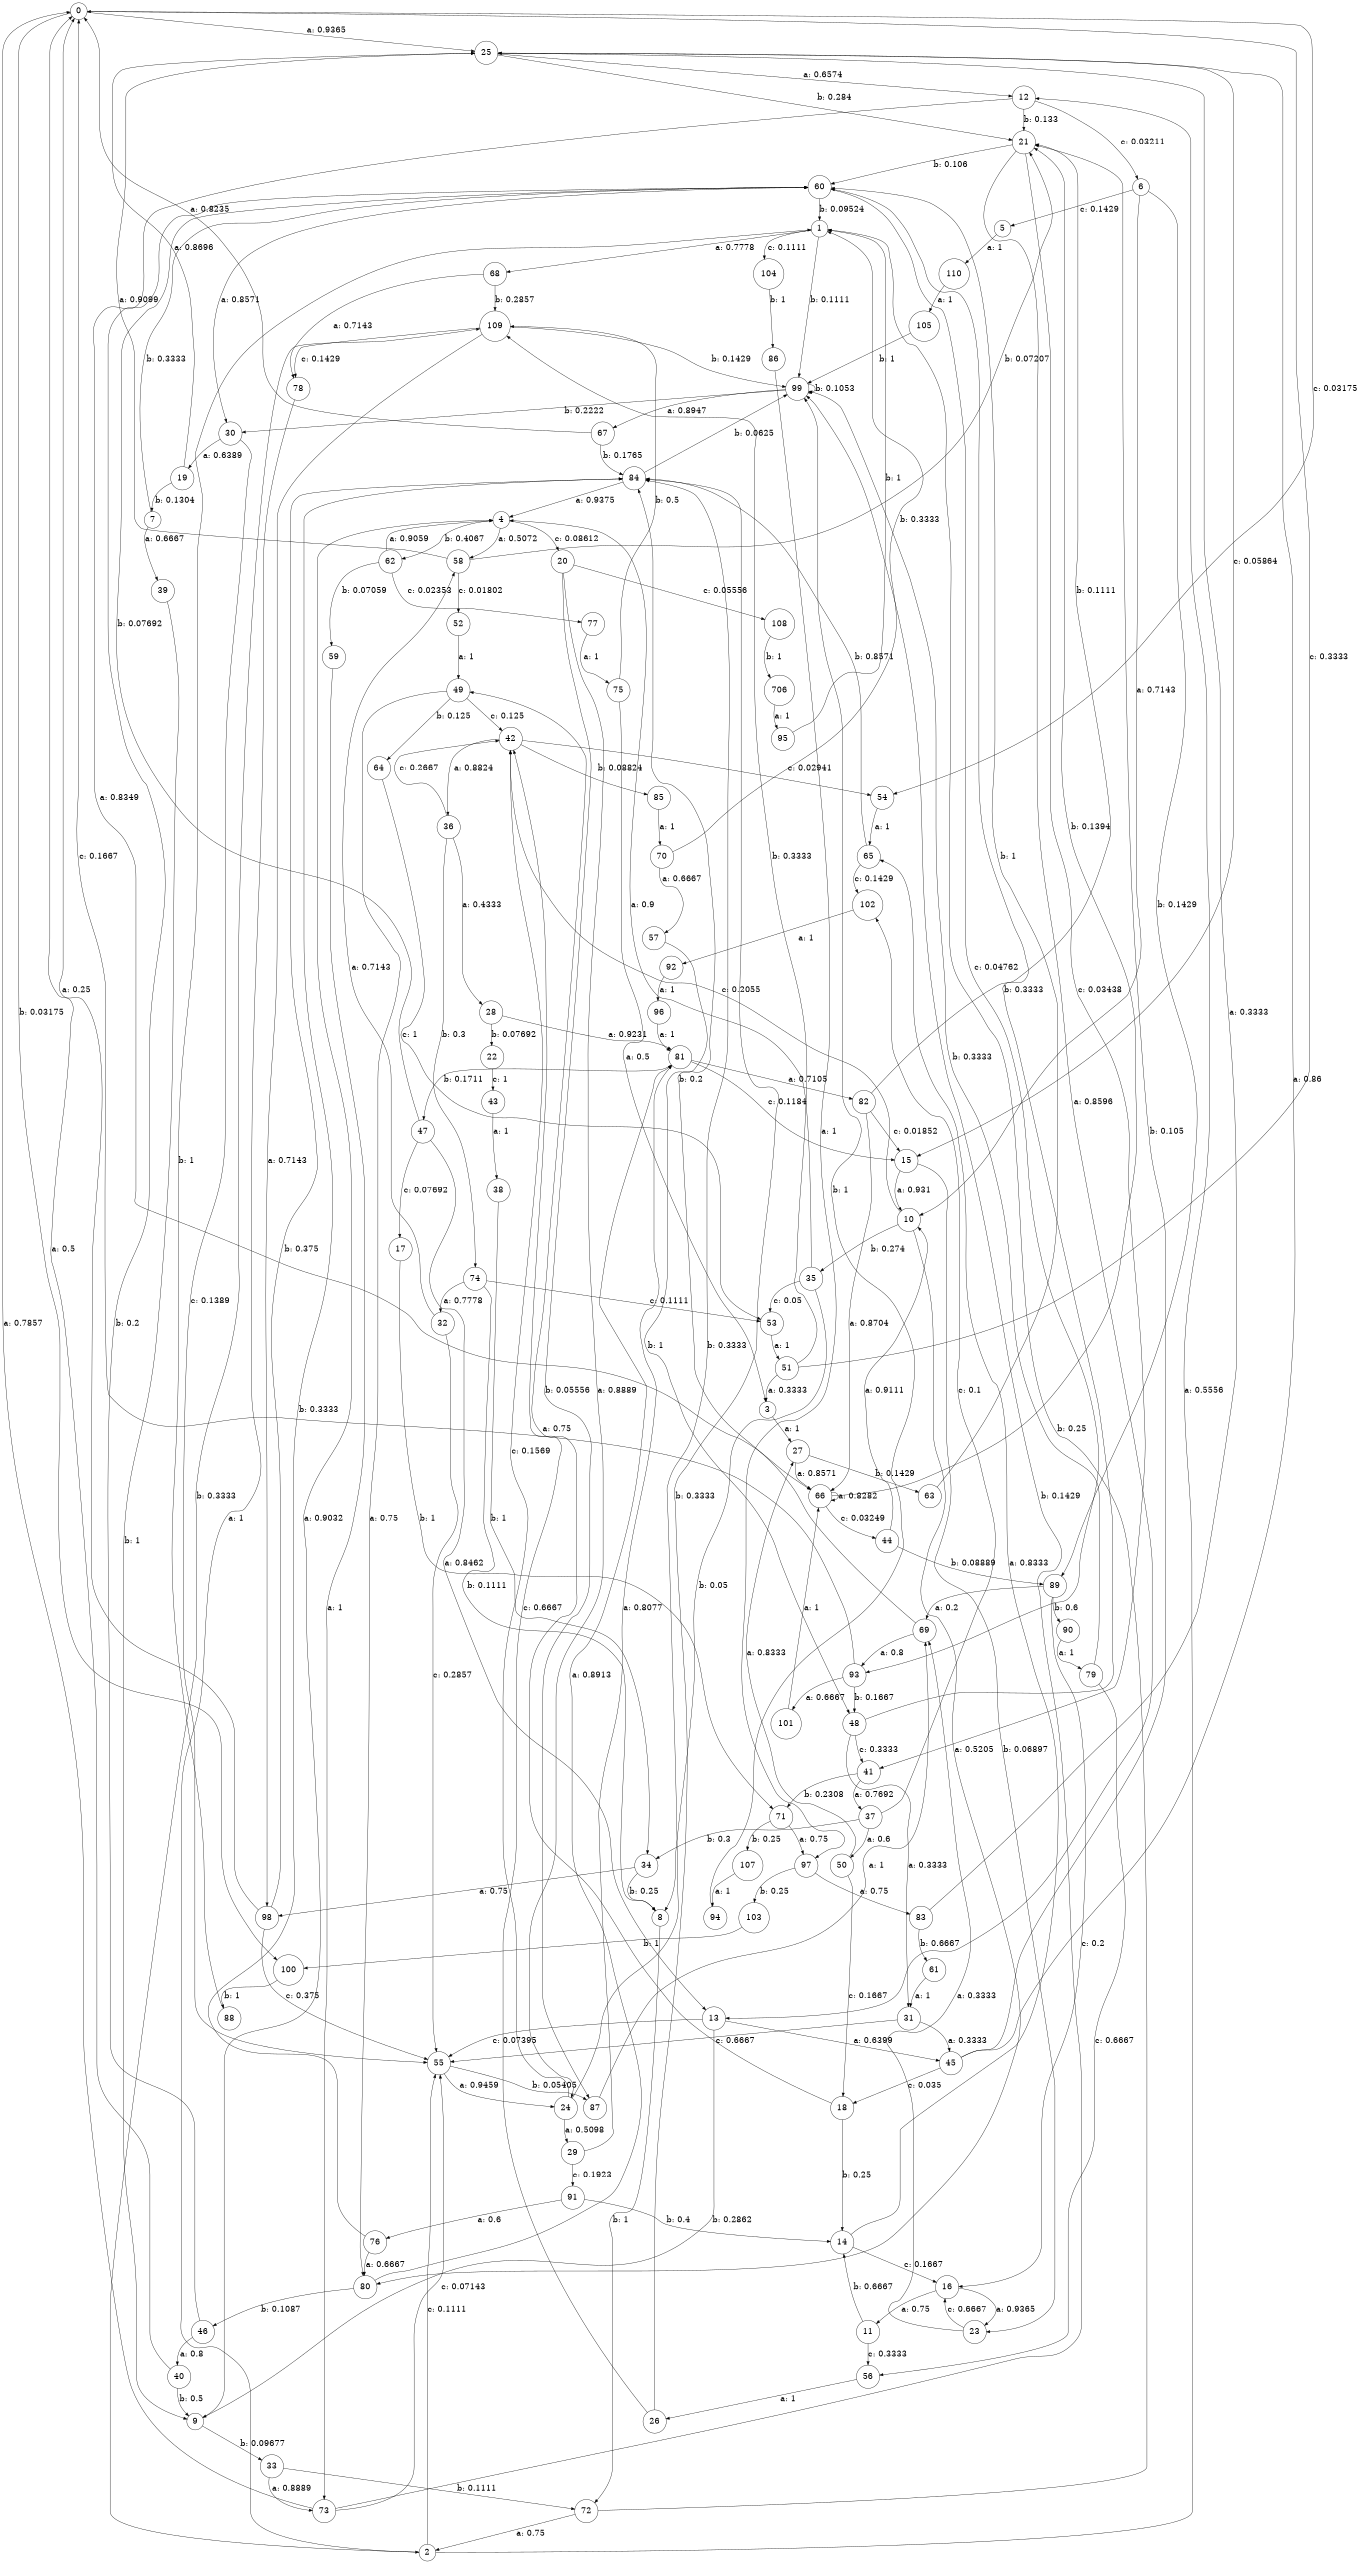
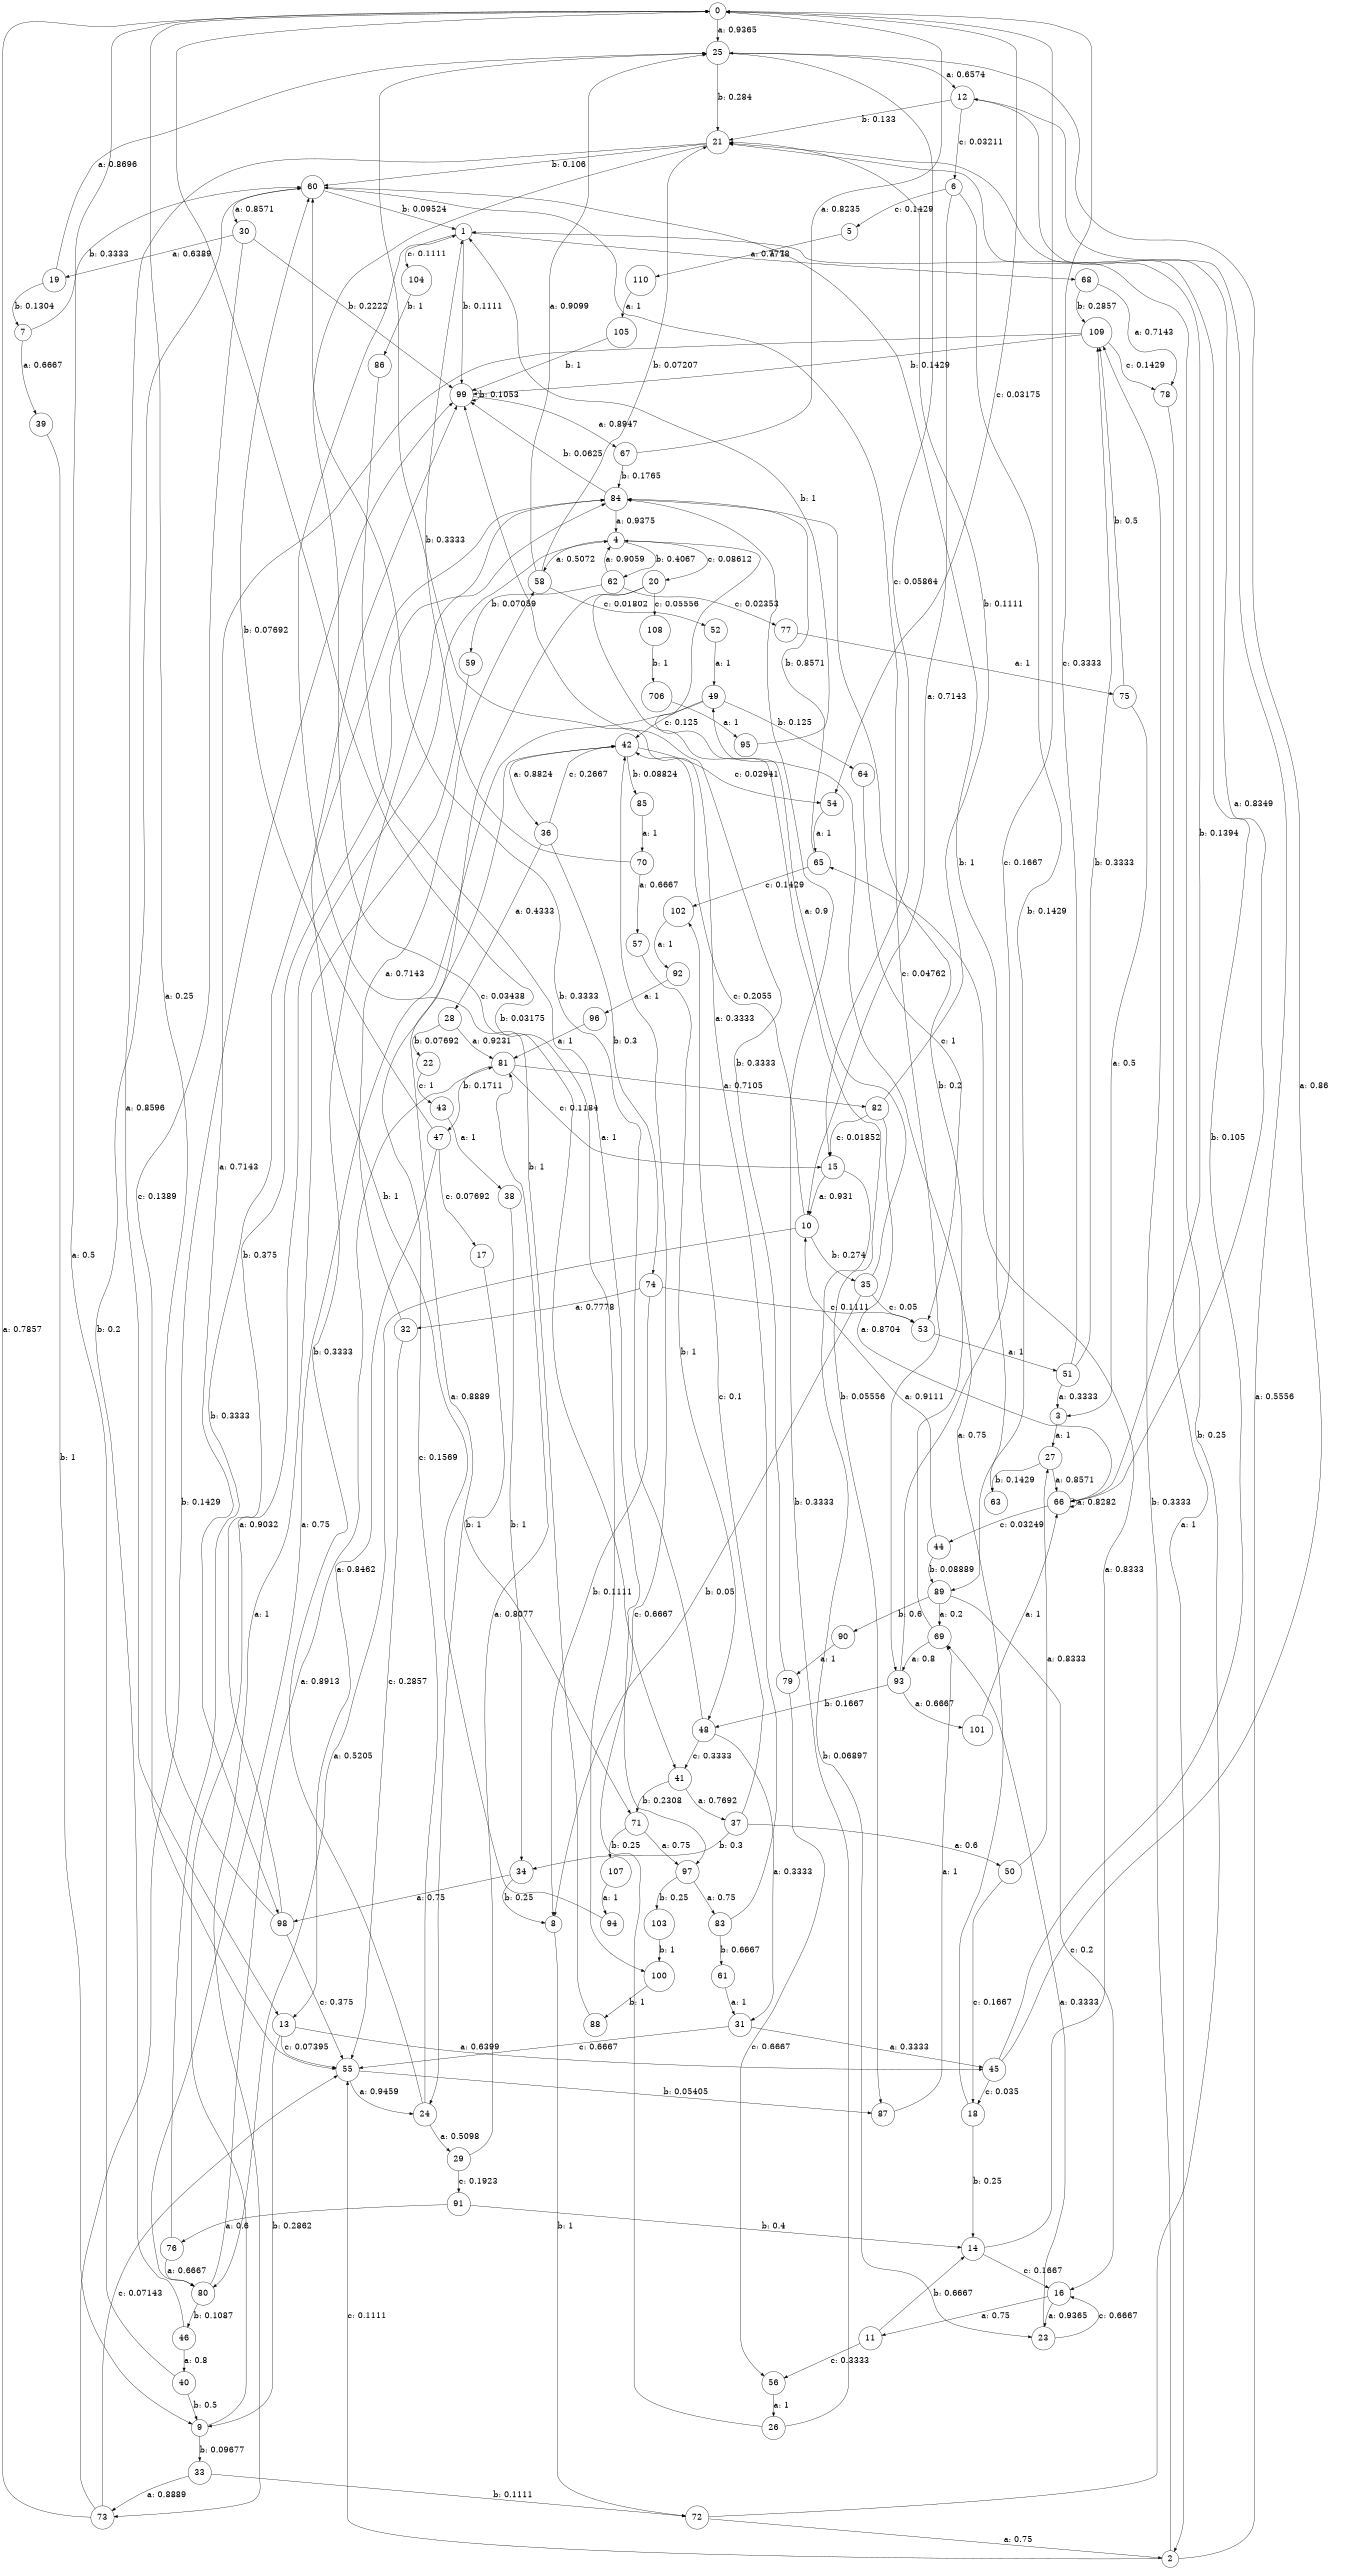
edge "99" -> "30": reversed
